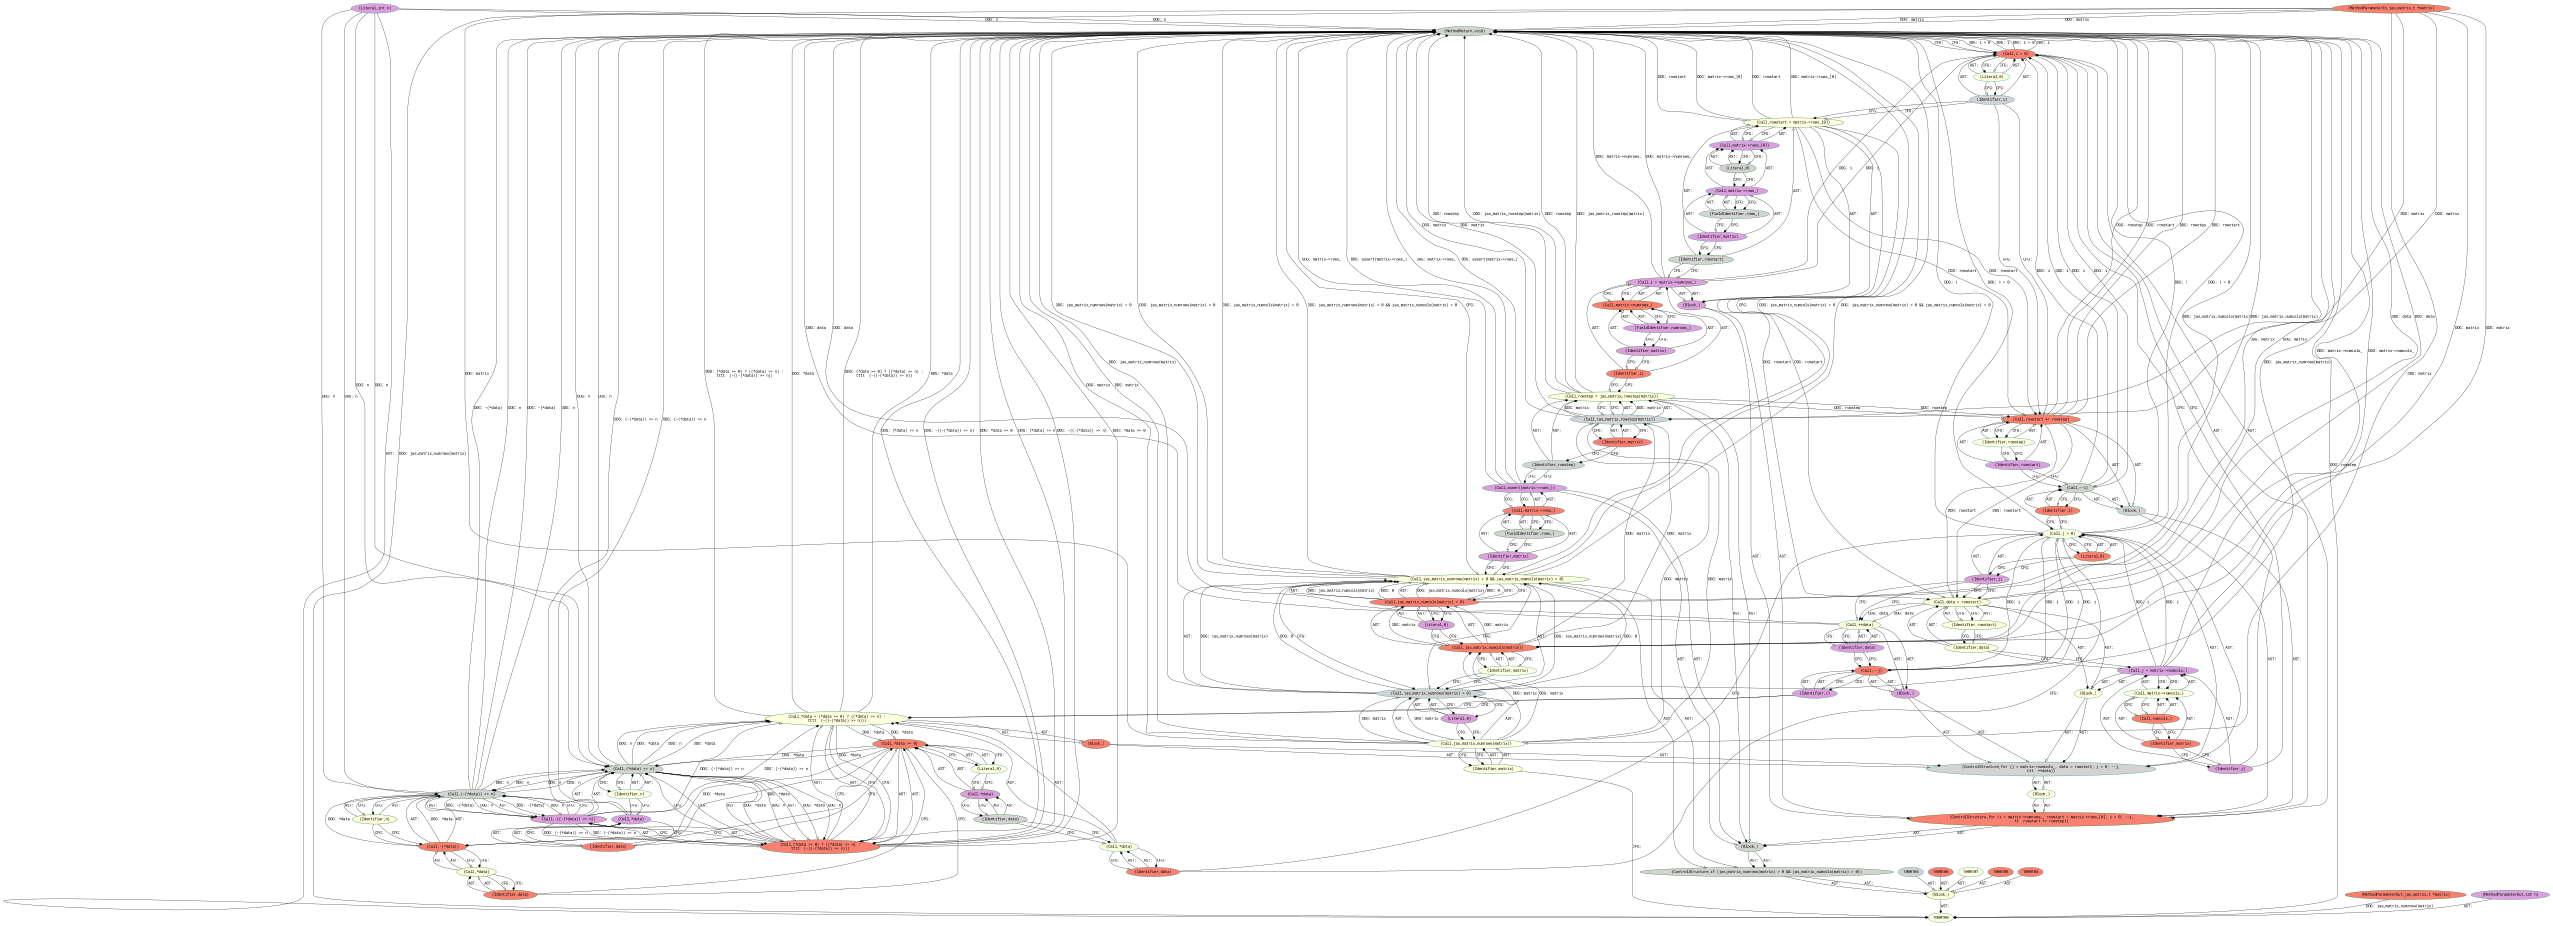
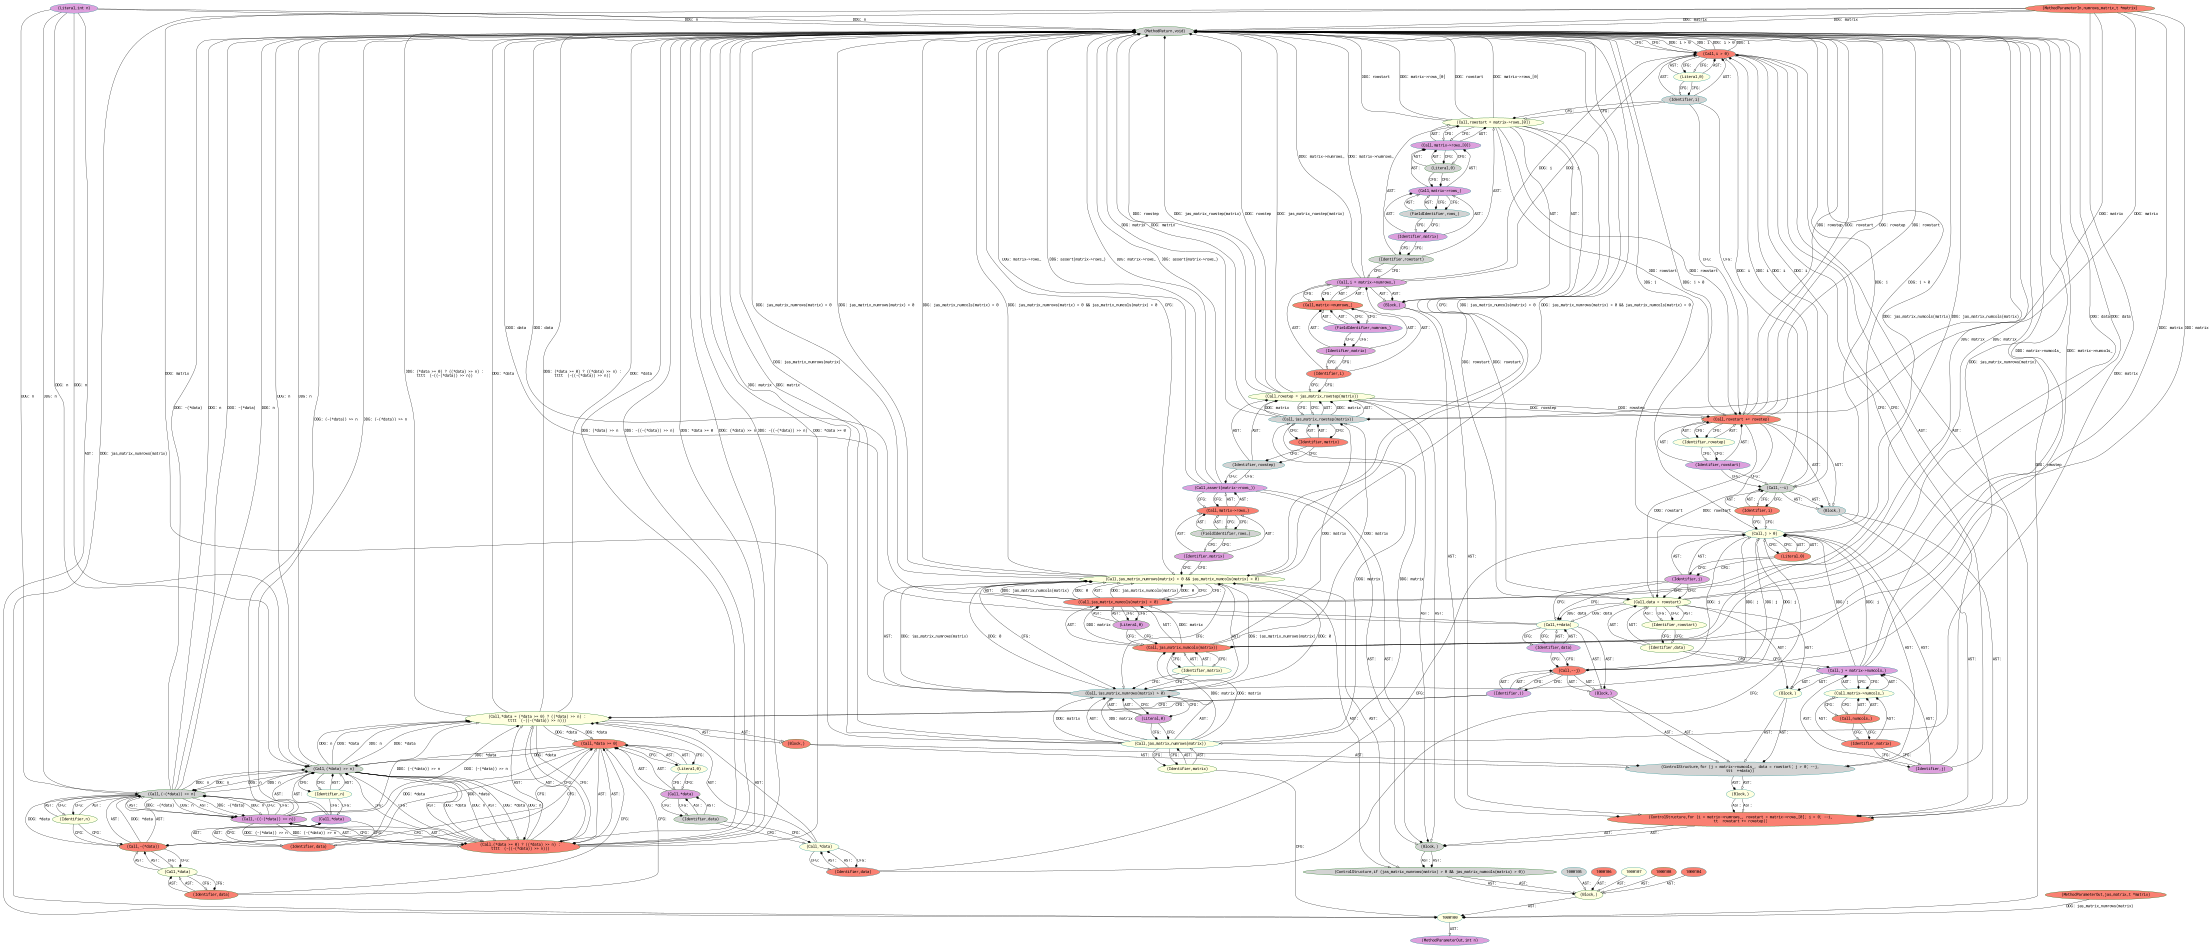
node "(MethodParameterIn,jas_matrix_t *matrix)": label "(MethodParameterIn,jas_matrix_t *matrix)" -> "(MethodParameterIn,numrows_matrix_t *matrix)"
edge "(MethodParameterOut,int n)" -> "1000100": reversed
